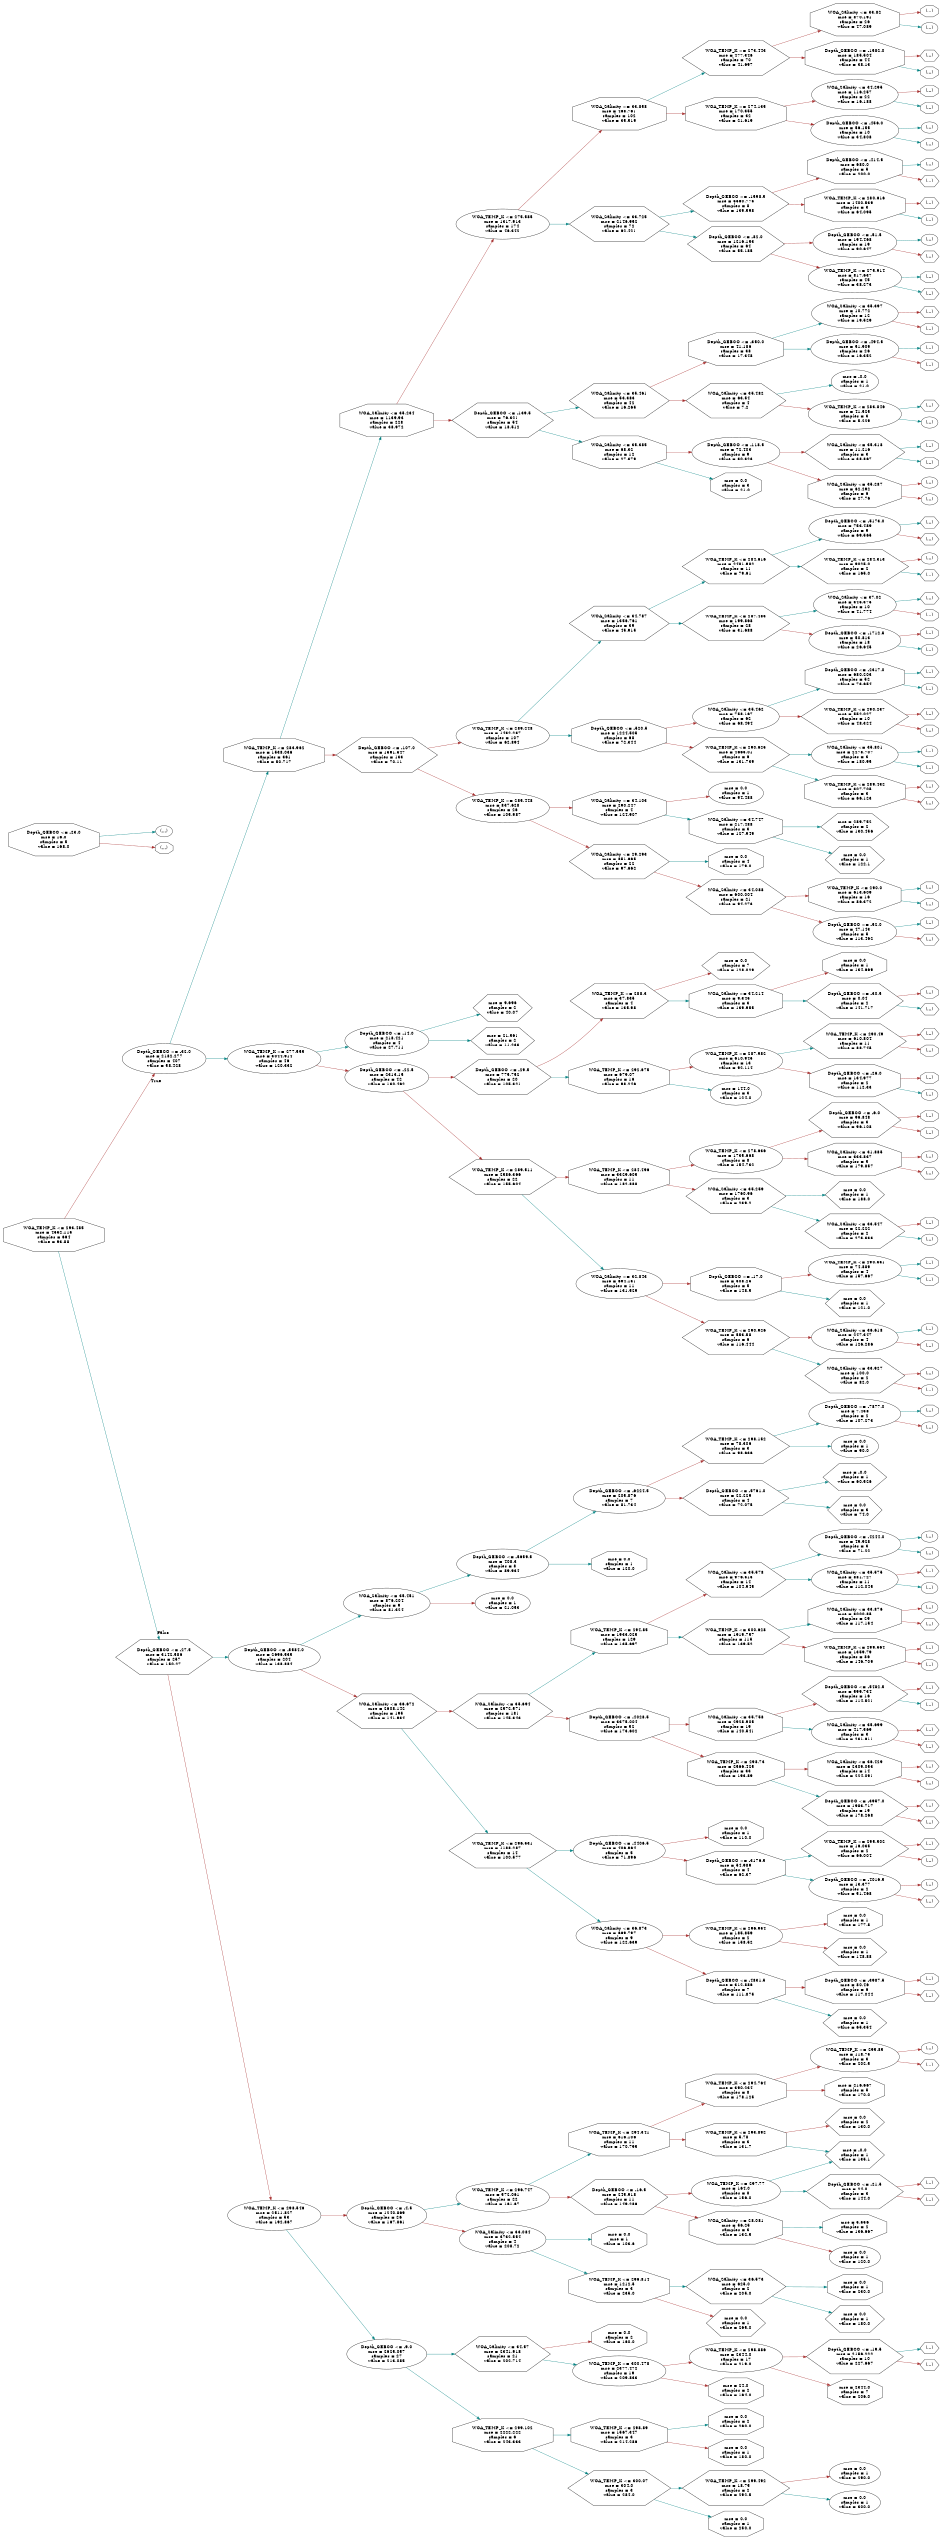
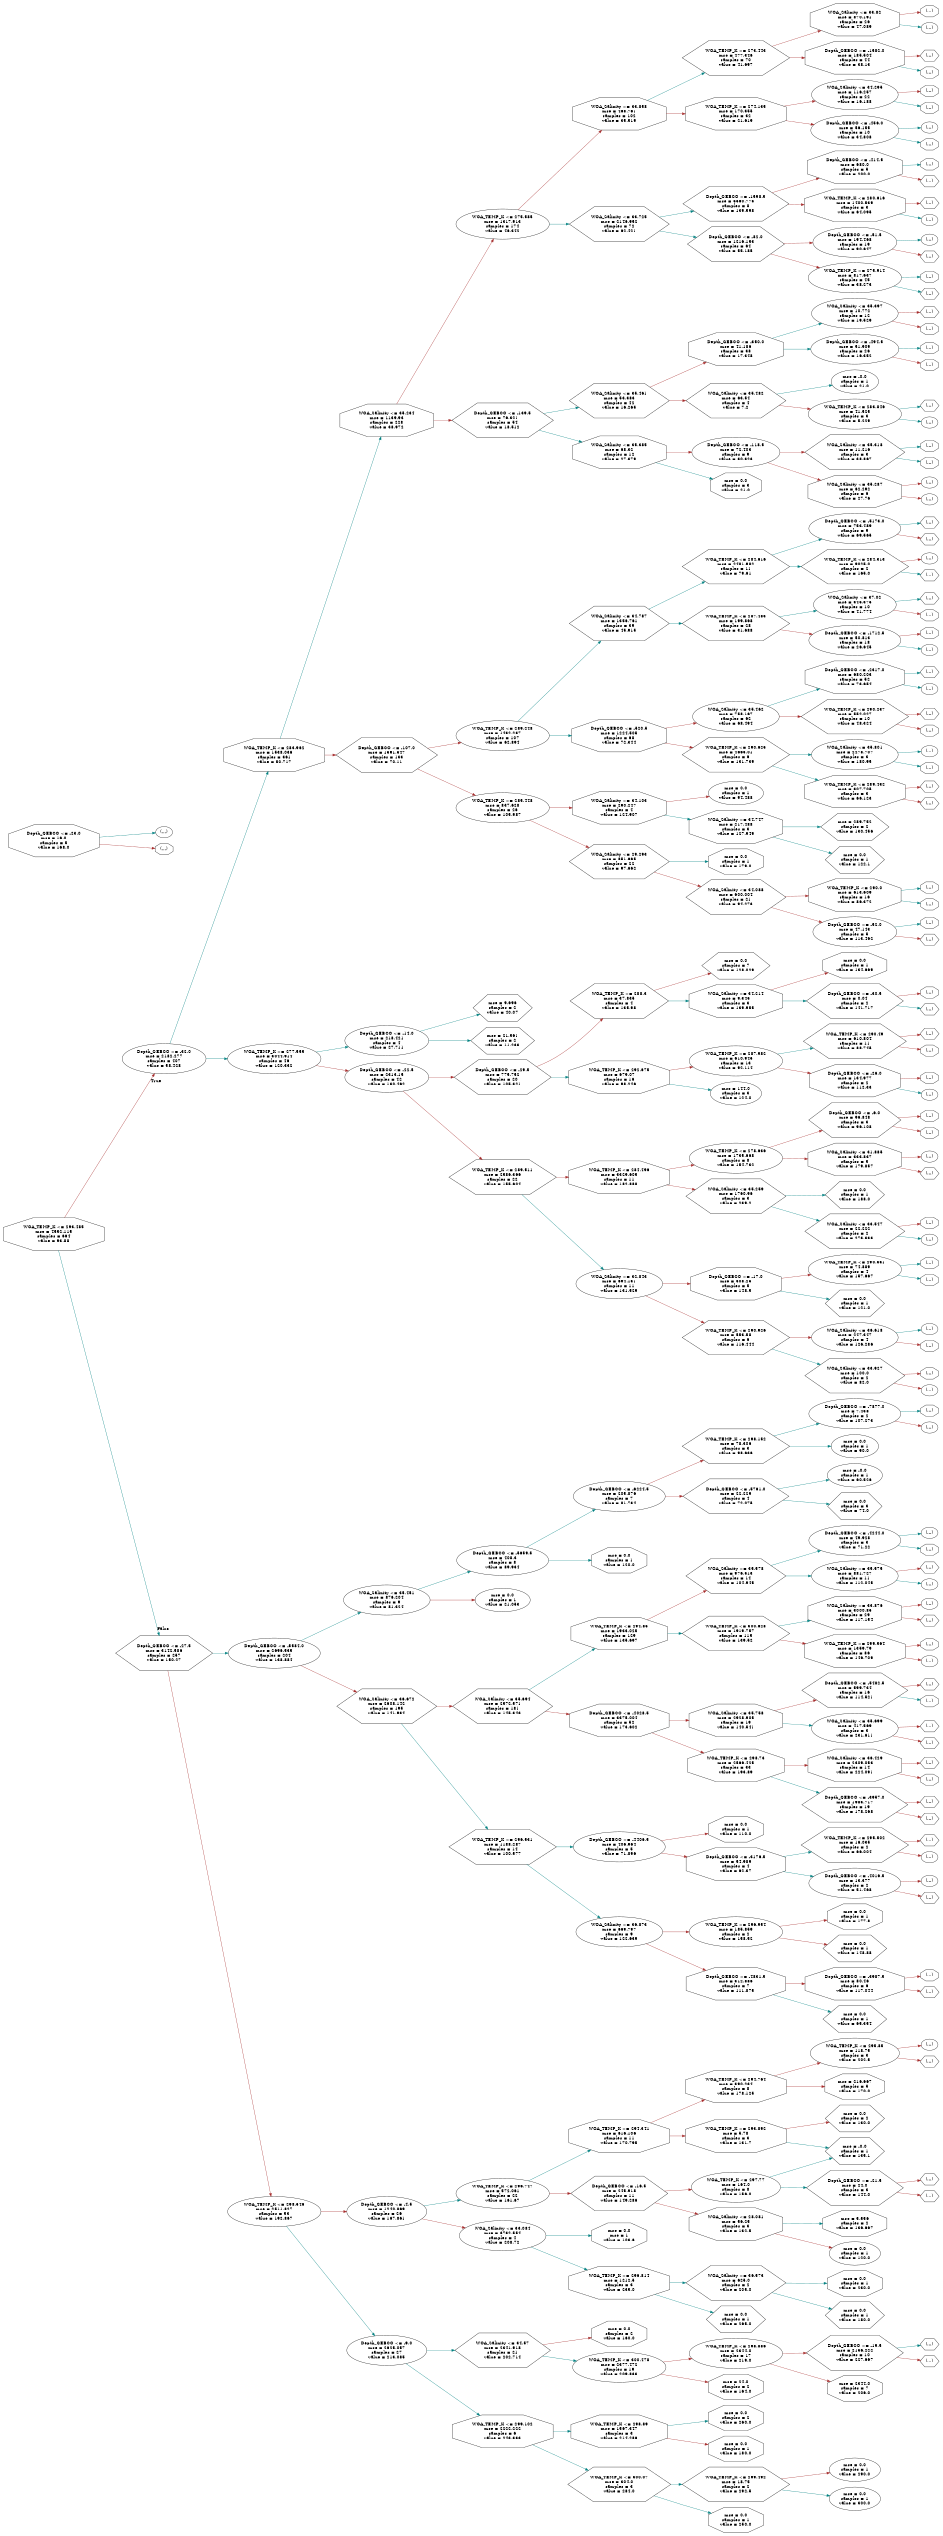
node "mse = 0.0 samples = 4 value = 179.0": label "mse = 0.0 samples = 4 value = 179.0" -> "mse = 0.0 samples = 1 value = 179.0"
node "mse = -0.0 samples = 1 value = 60.526": shape hexagon -> ellipse
edge "WOA_TEMP_K <= 296.814 mse = 1212.5 samples = 3 value = 235.0" -> "mse = 0.0 samples = 1 value = 265.0": color brown -> teal
